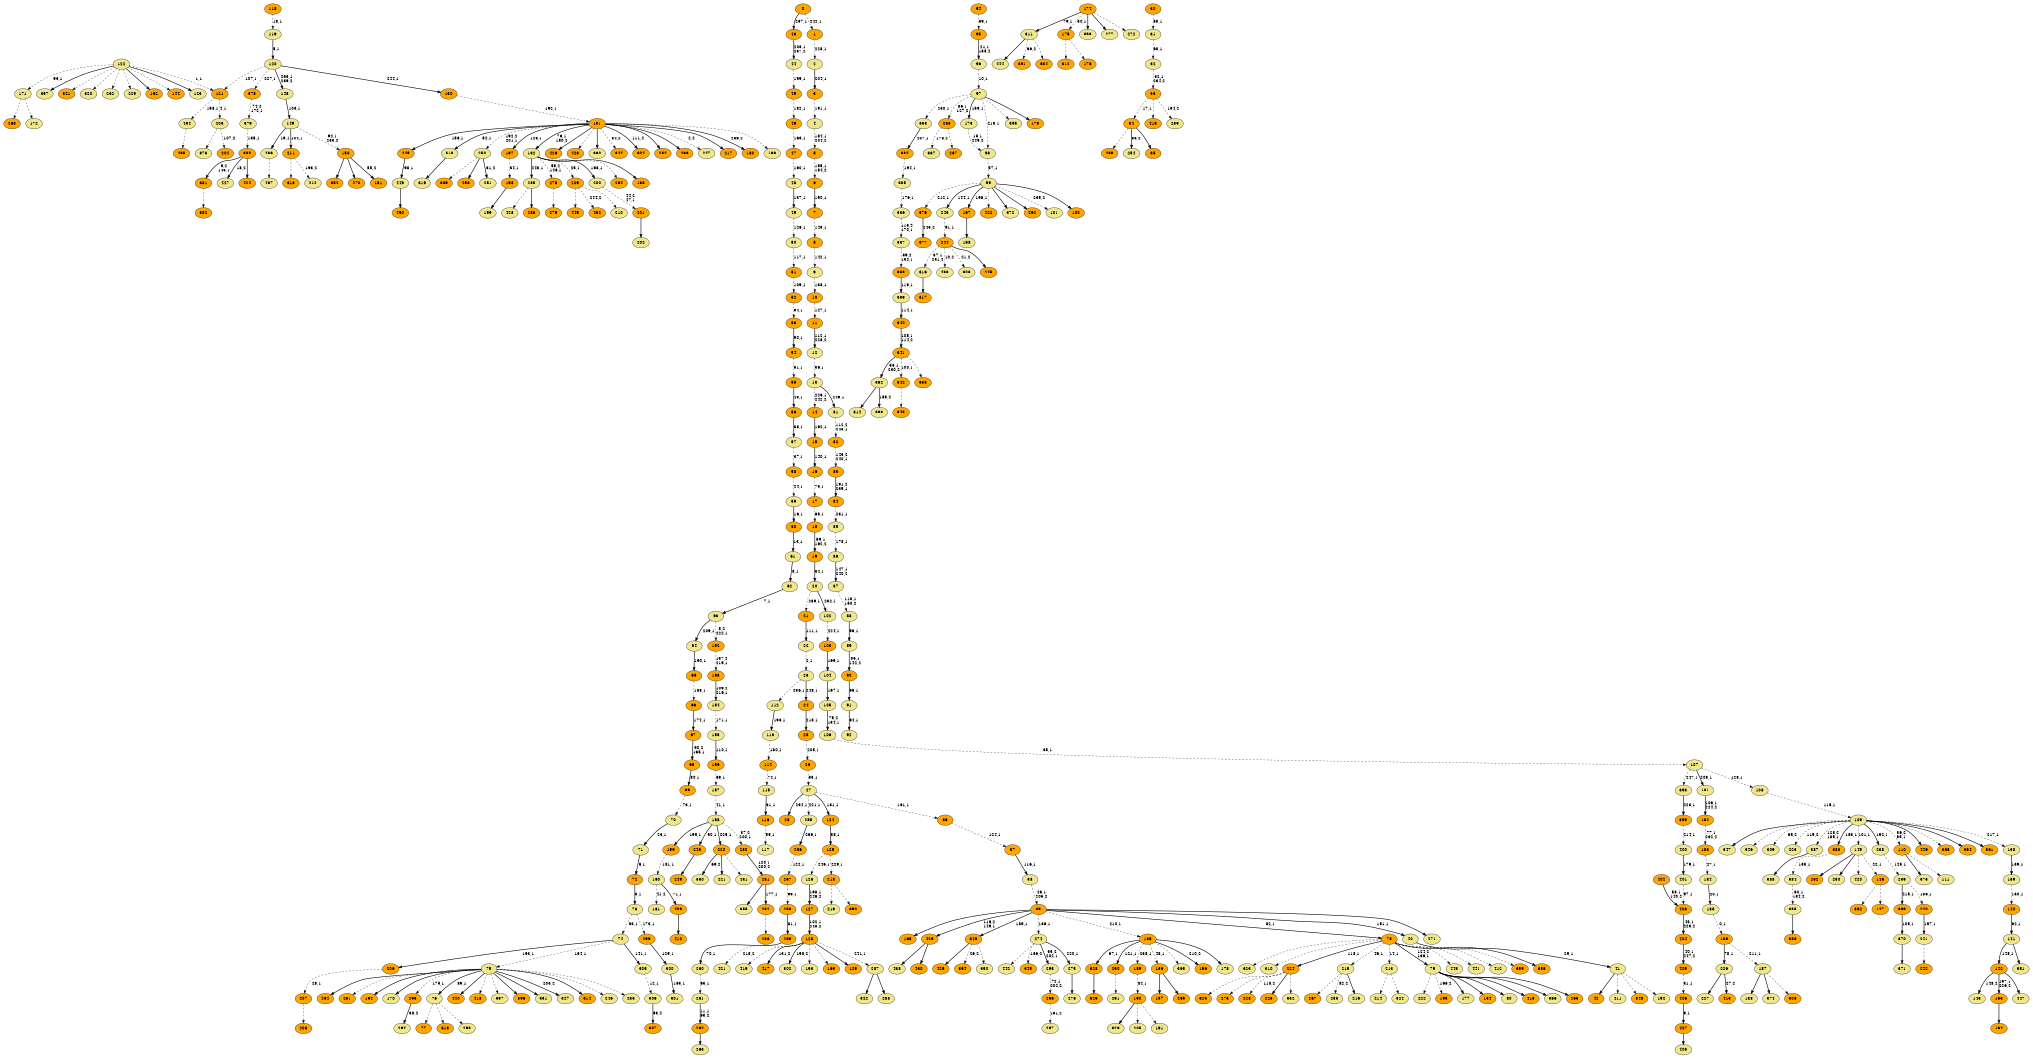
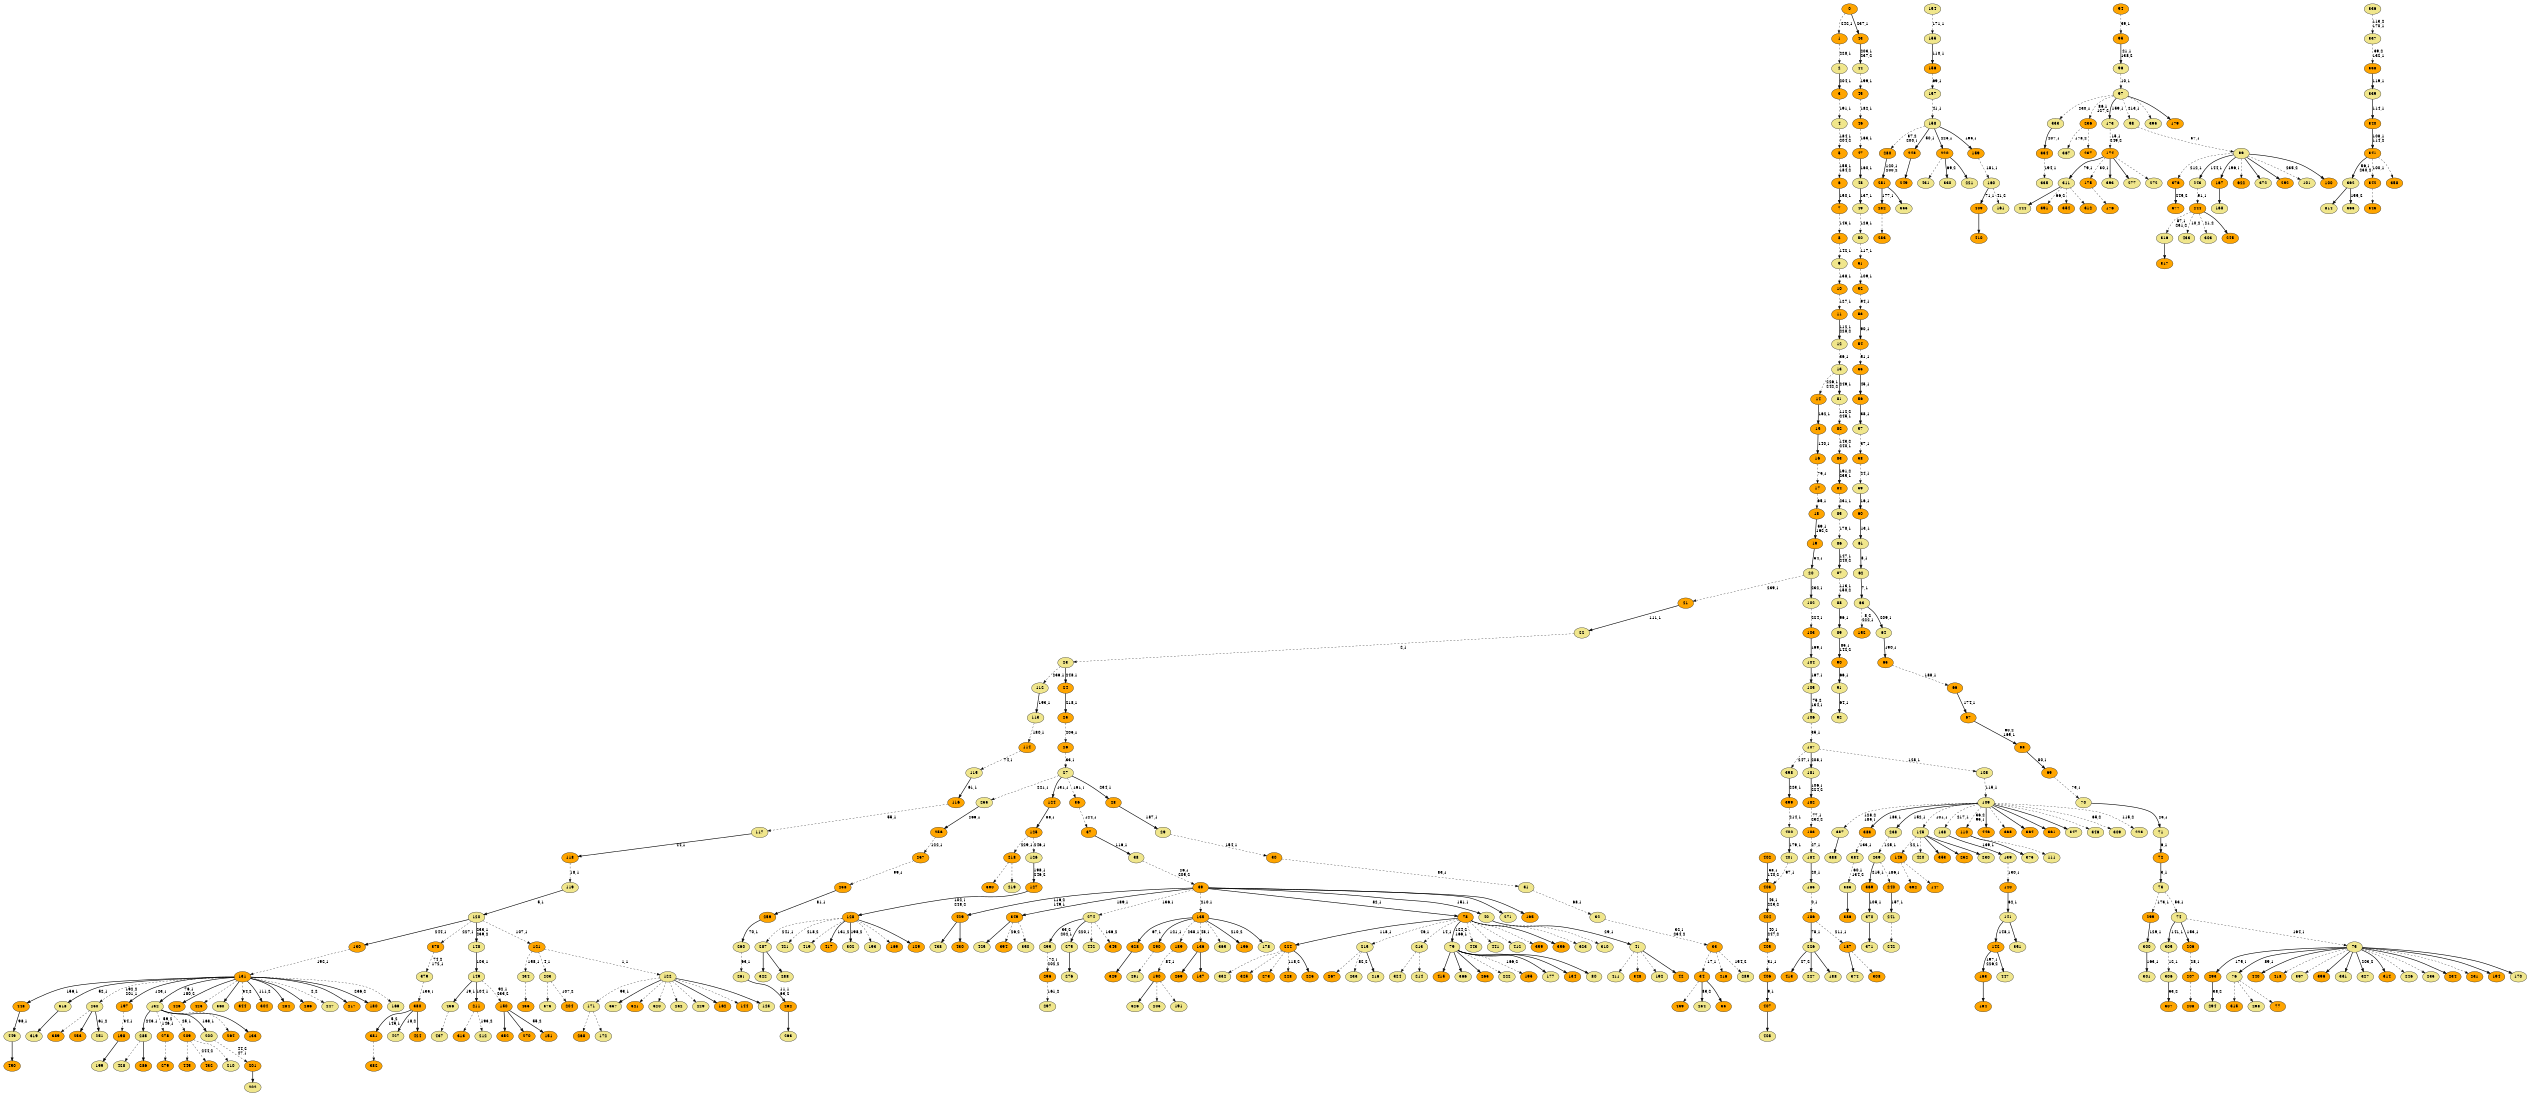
edge "175" -> "312": now "311" -> "312"
edge "122" -> "121": reversed
edge "173" -> "98": now "173" -> "174"
edge "47" -> "48": style dashed -> bold
edge "335" -> "336": removed, label "176,1"
node "422": label "422" -> "622"
node "153": removed
node "29": added
edge "117" -> "118": added, label "44,1"
node "353": added
node "425": fillcolor orange -> khaki
node "187": fillcolor khaki -> orange
node "242": fillcolor orange -> khaki
edge "75" -> "293": style dashed -> bold
edge "187" -> "188": now "226" -> "188"
node "143": removed
